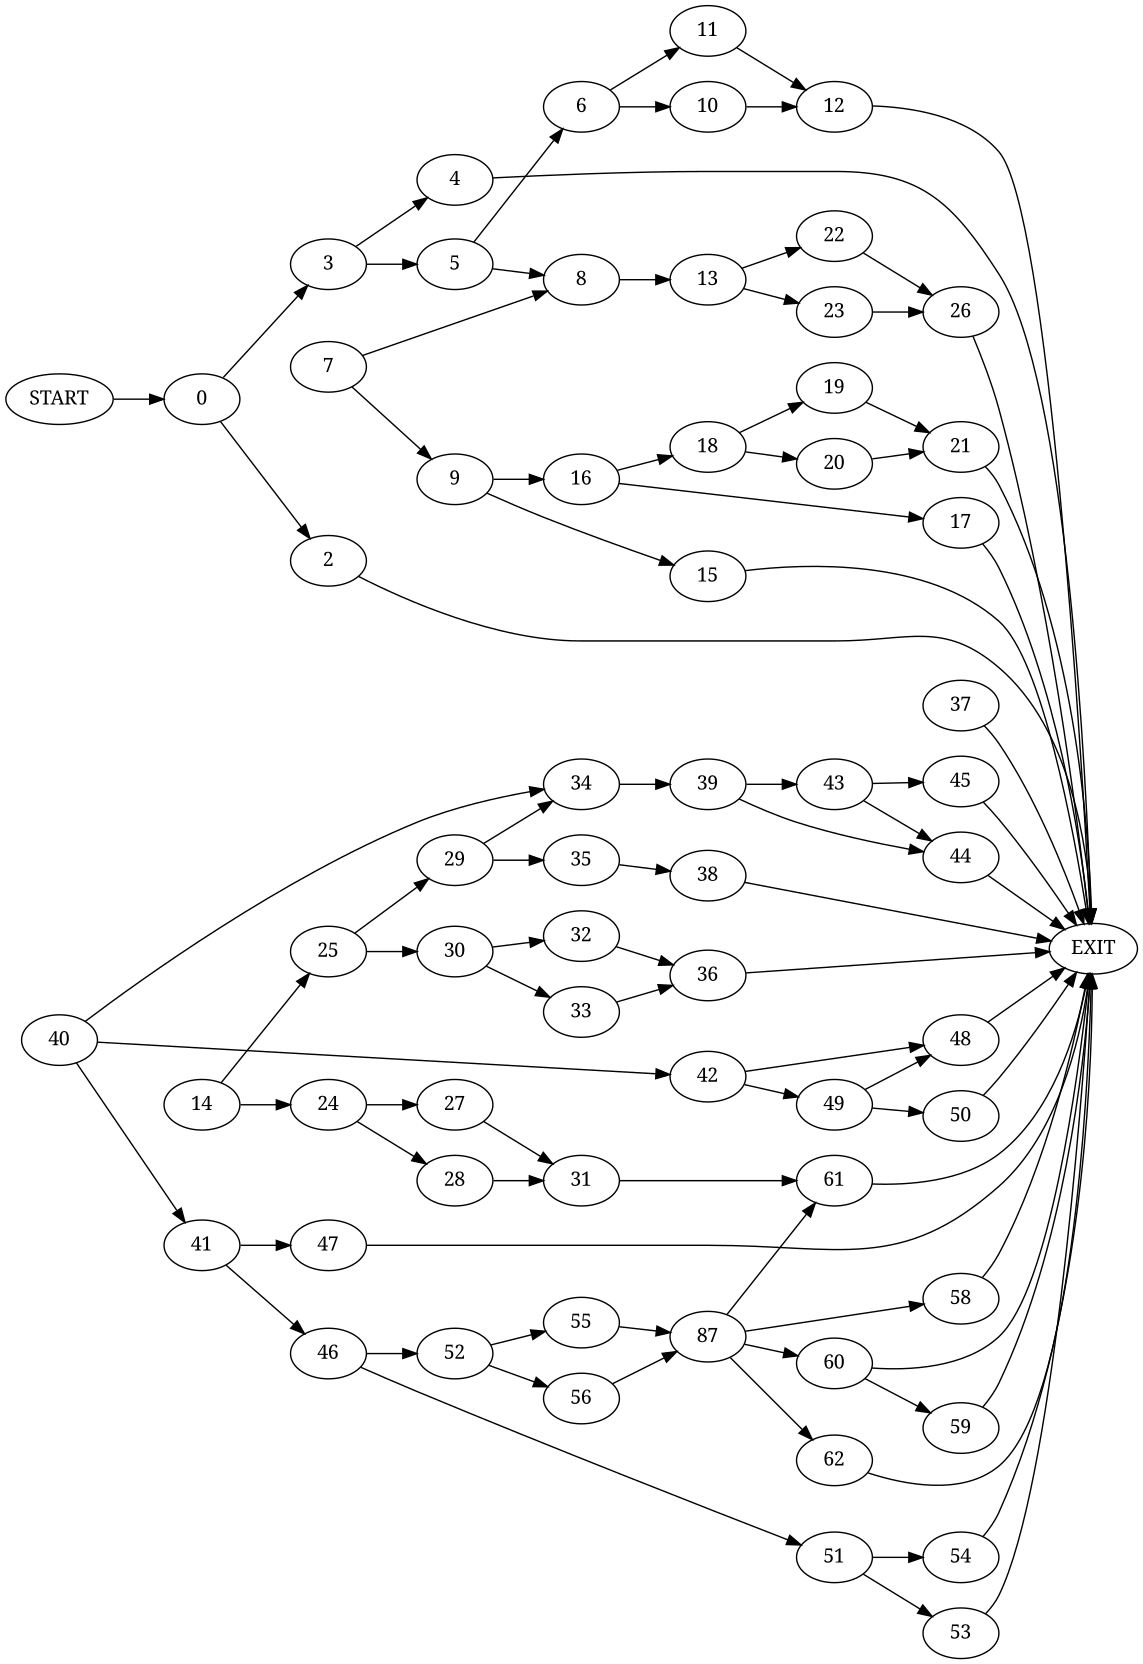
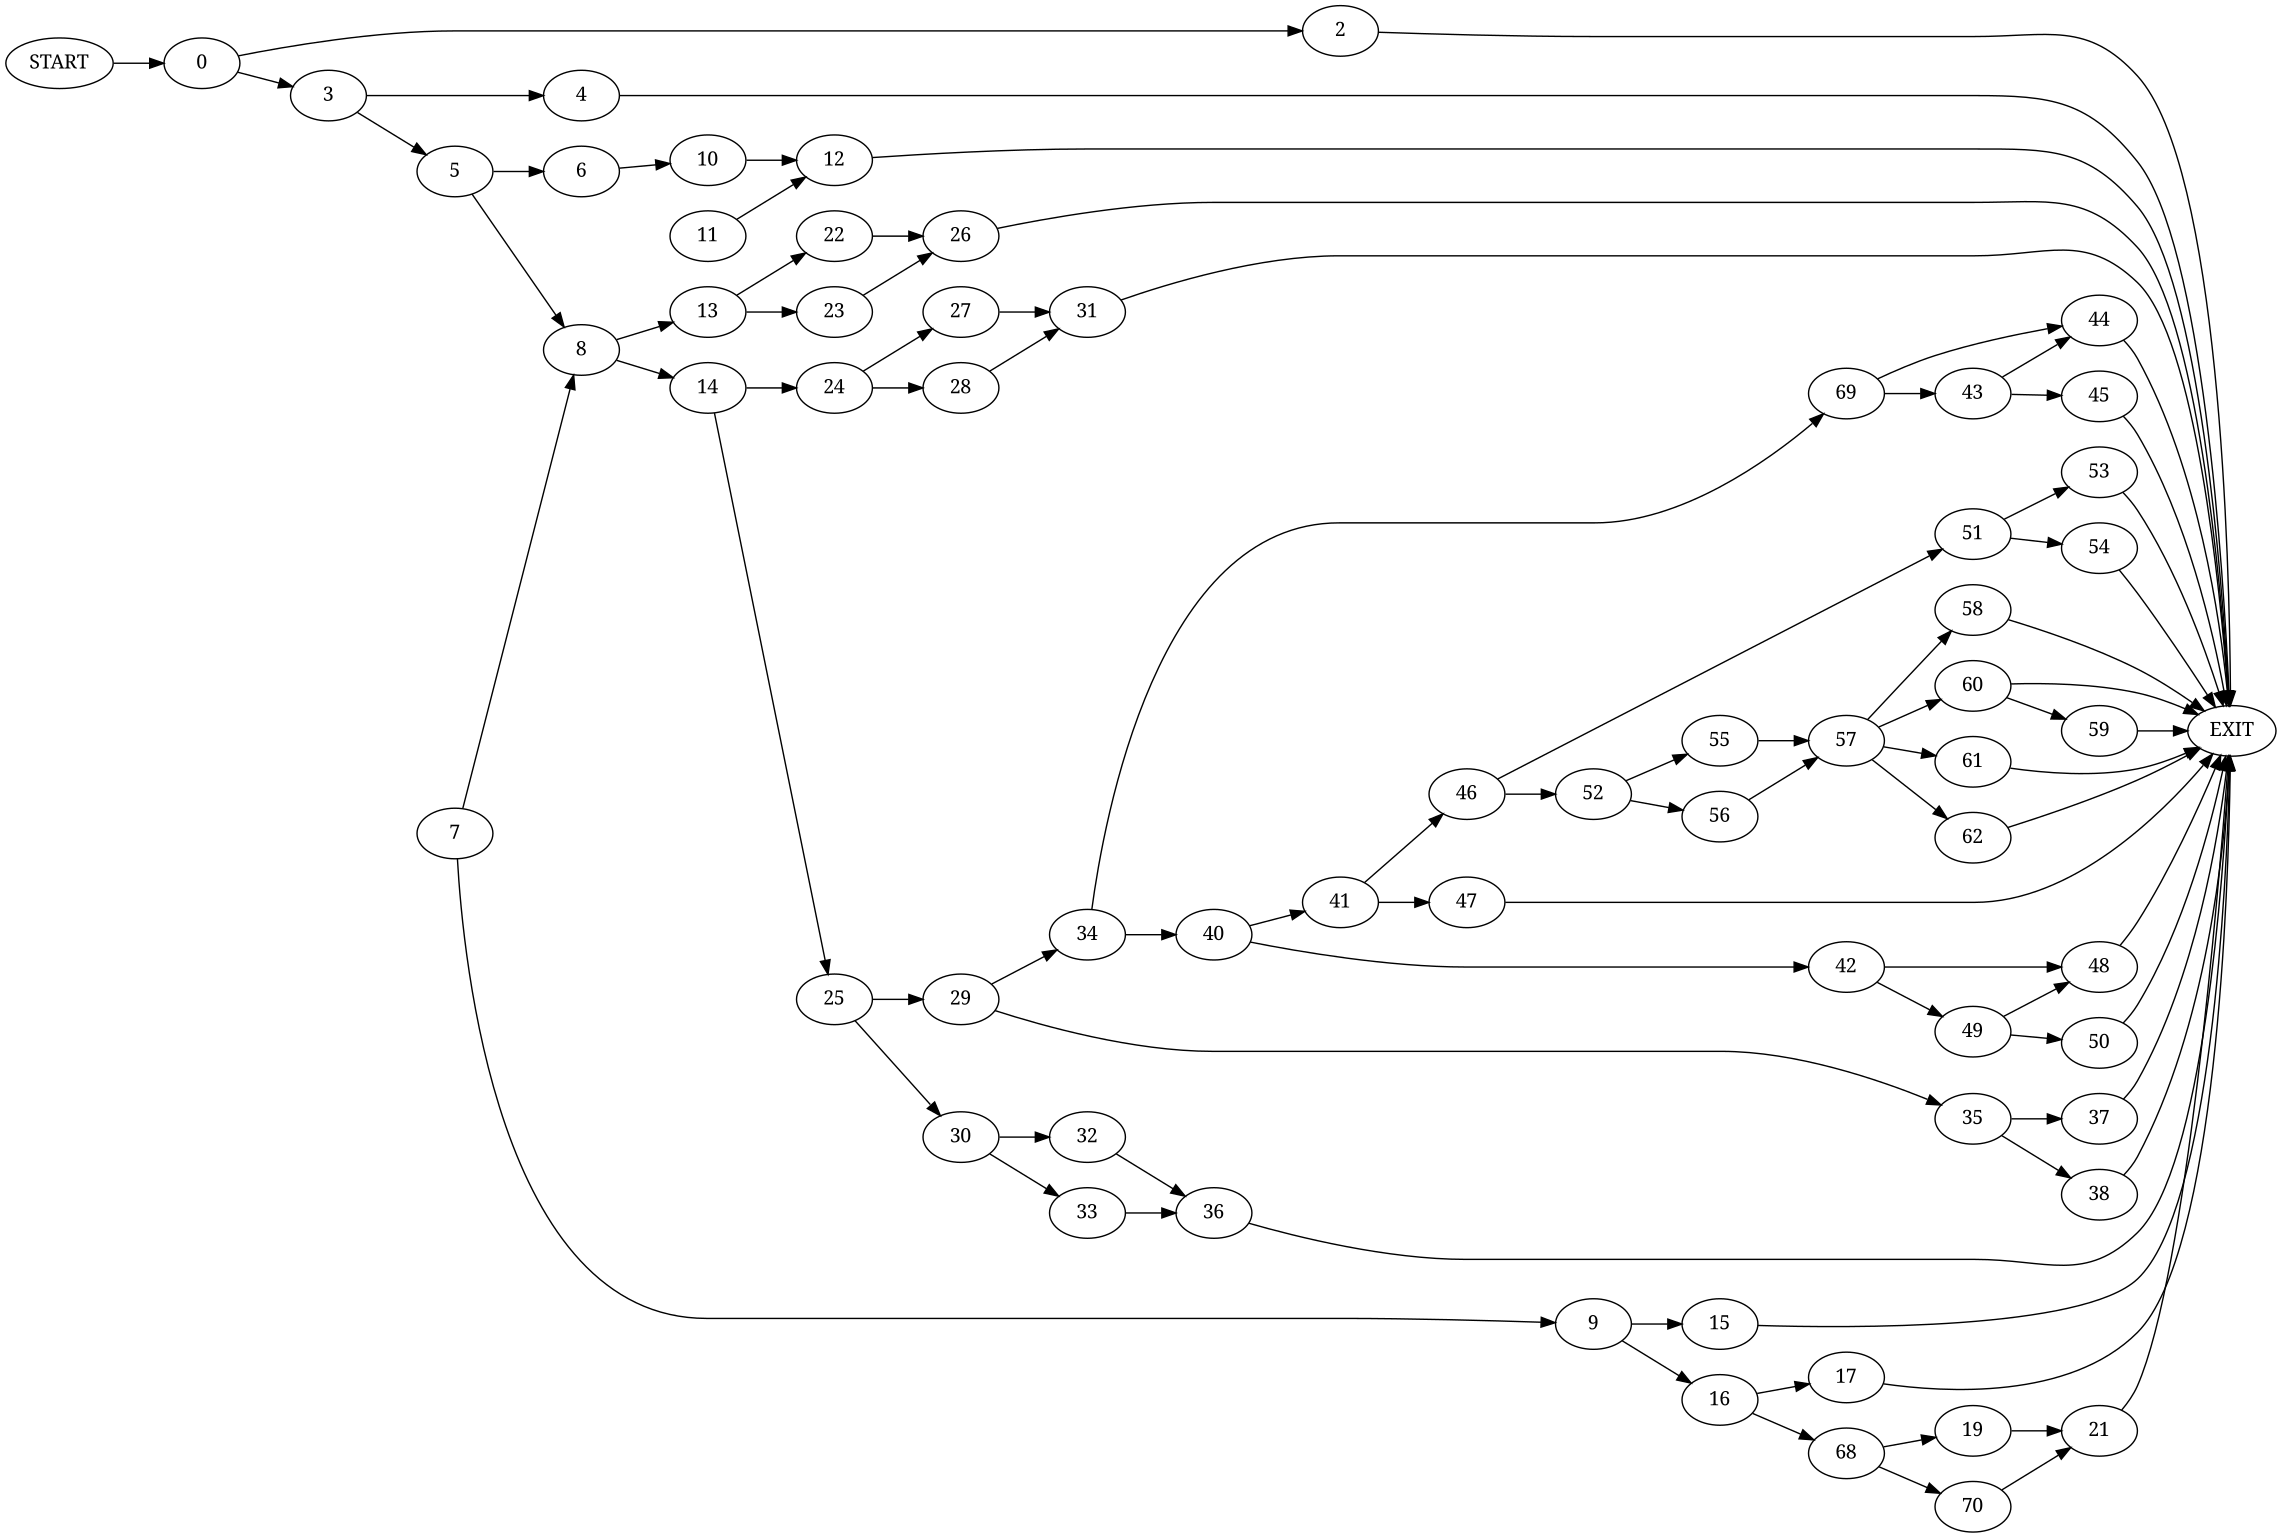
edge "6" -> "11": removed
edge "8" -> "14": added
node "18": label "18" -> "68"
node "20": label "20" -> "70"
node "39": label "39" -> "69"
edge "40" -> "34": reversed
edge "35" -> "37": added
edge "31" -> "61": now "31" -> "EXIT"
node "87": label "87" -> "57"
